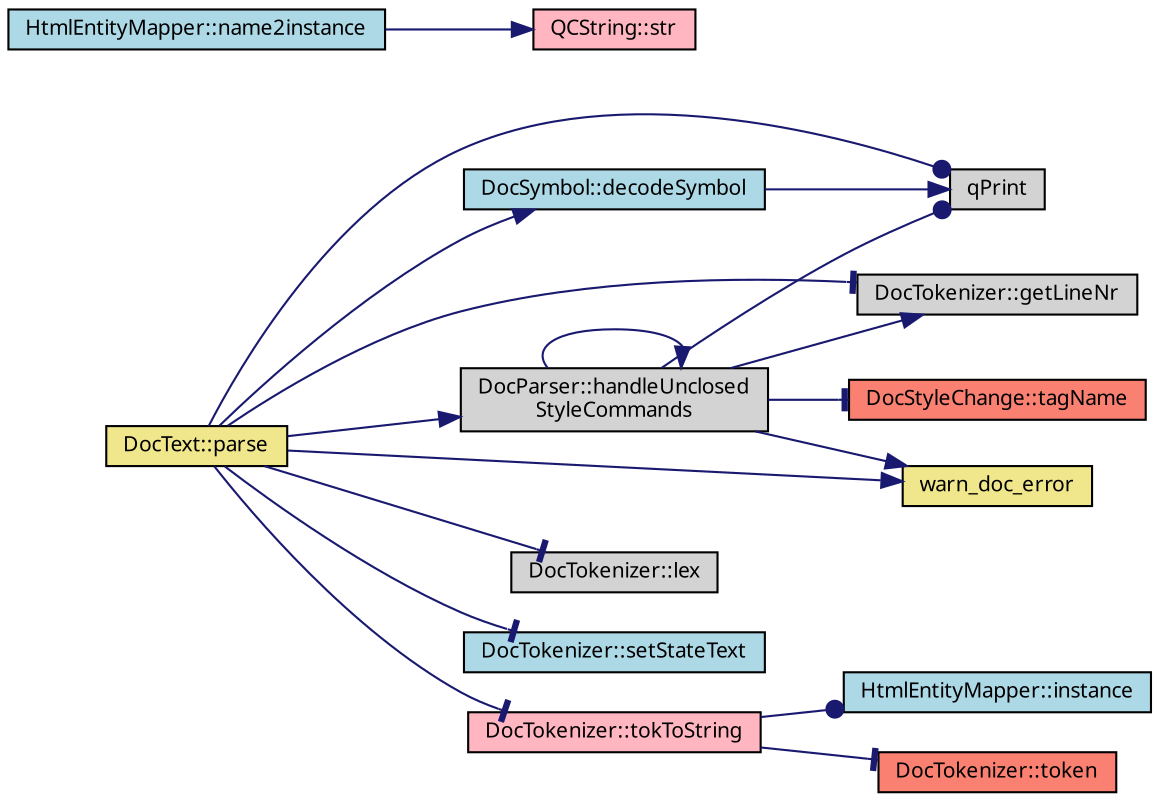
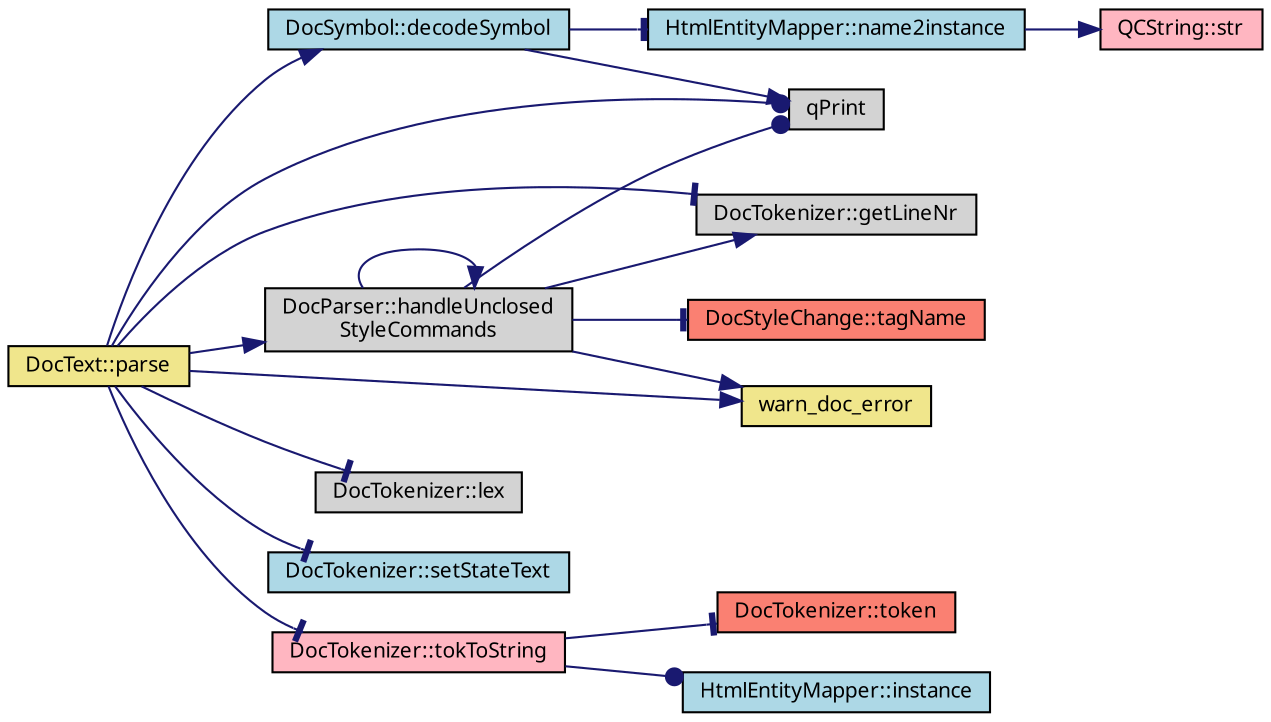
edge "DocSymbol::decodeSymbol" -> "HtmlEntityMapper::name2instance": added
